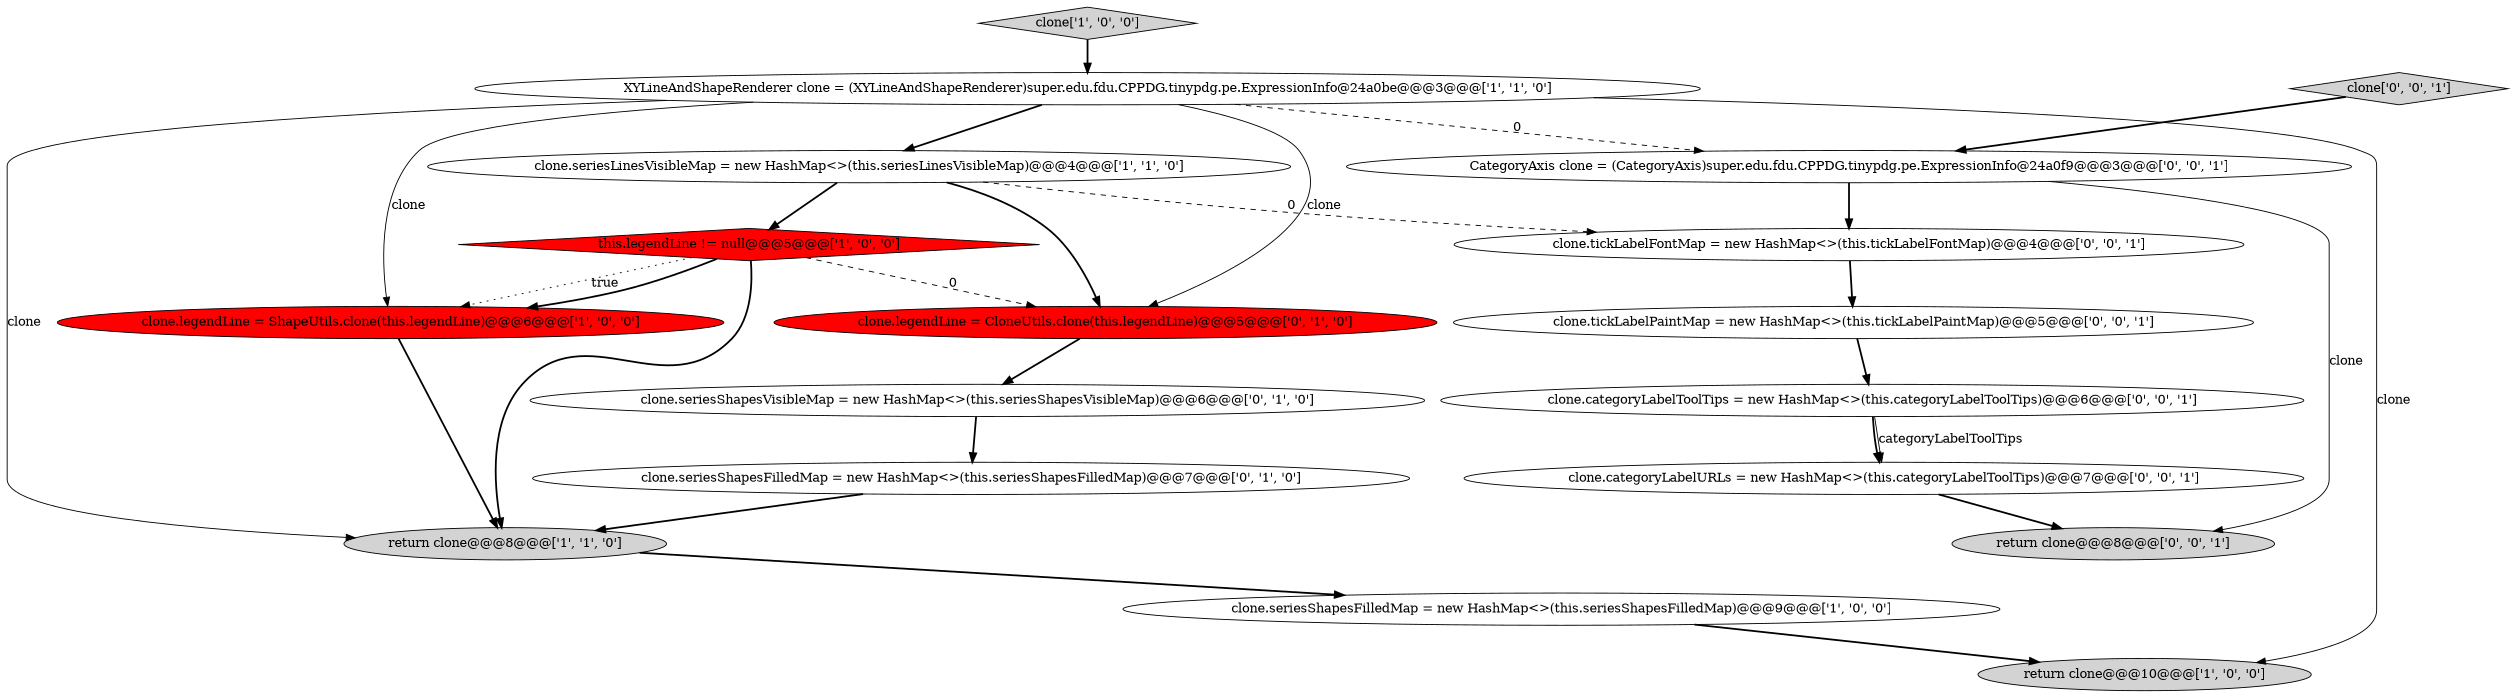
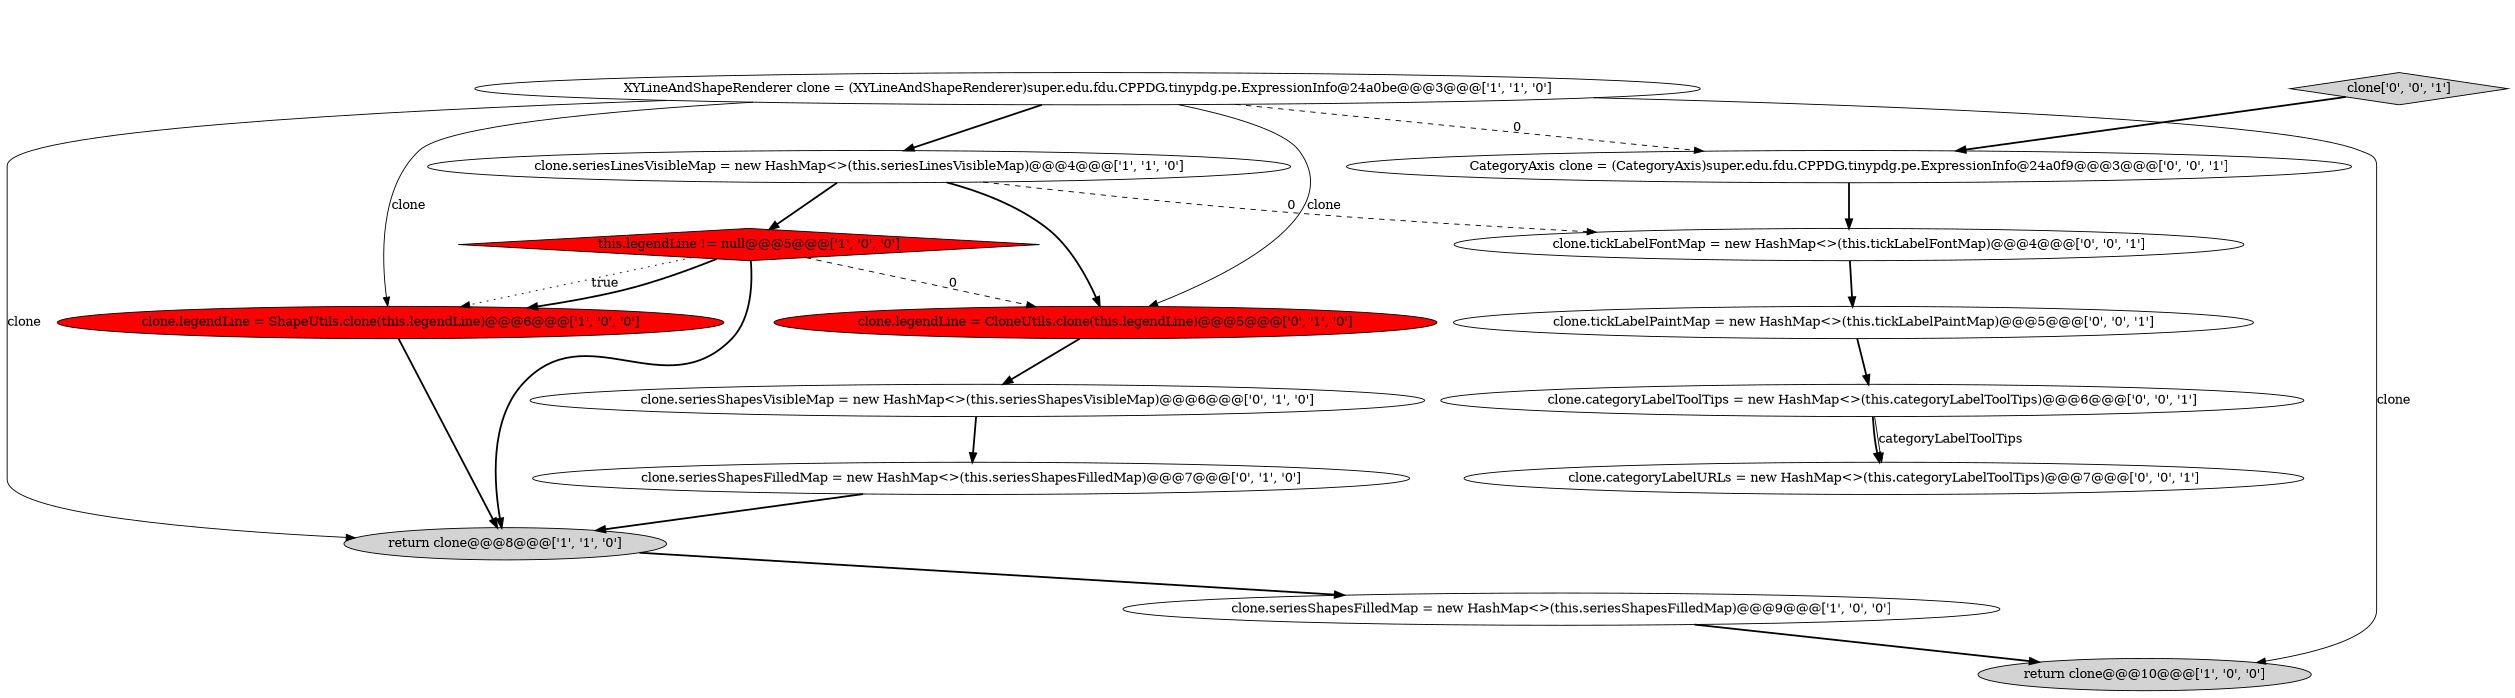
node "clone['1', '0', '0']": removed
node "return clone@@@8@@@['0', '0', '1']": removed
